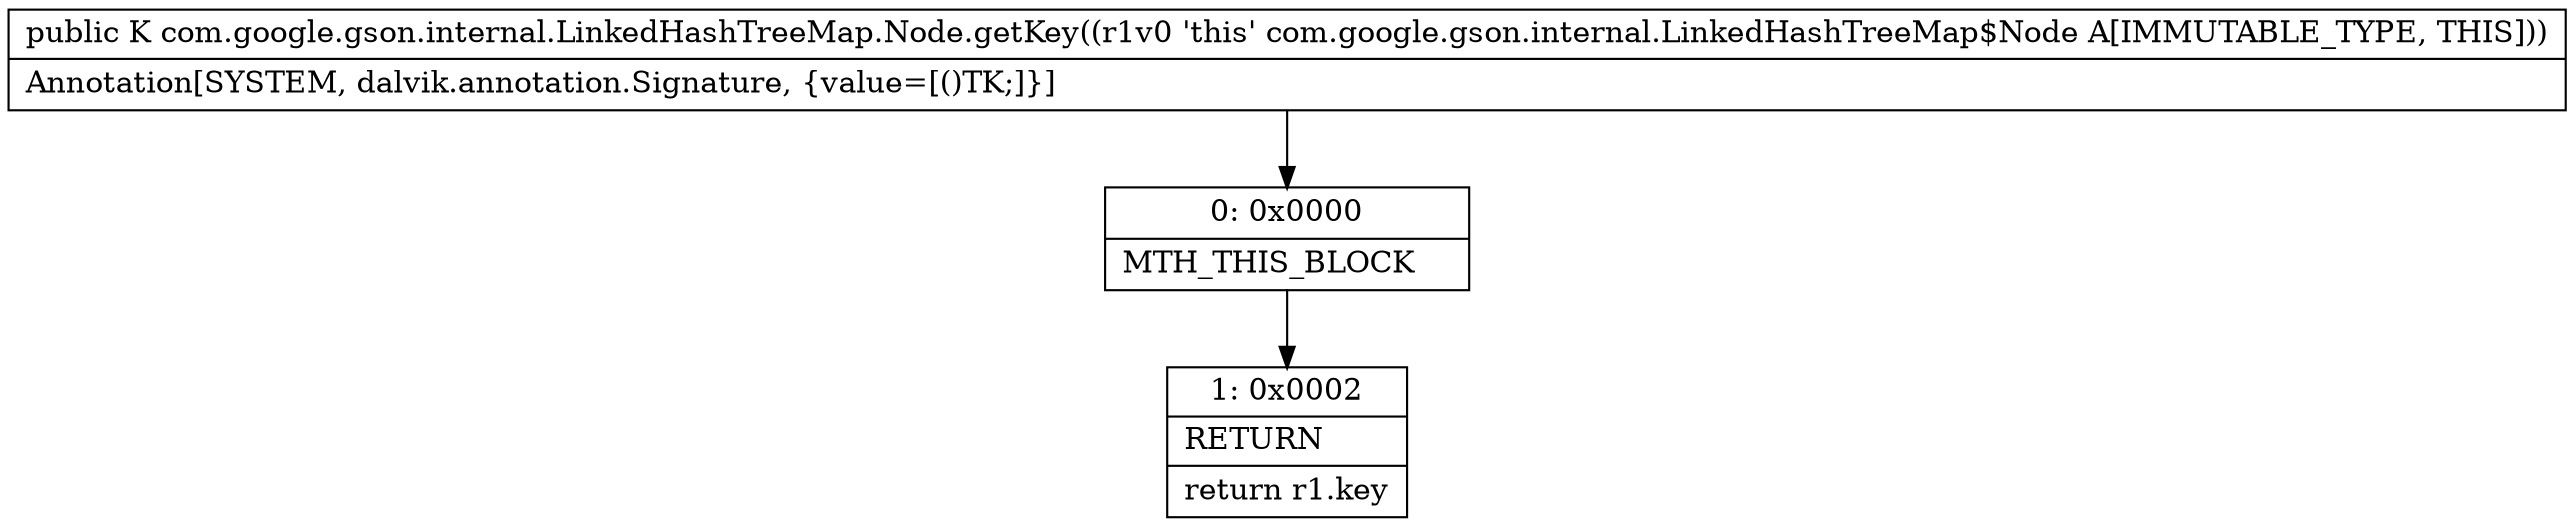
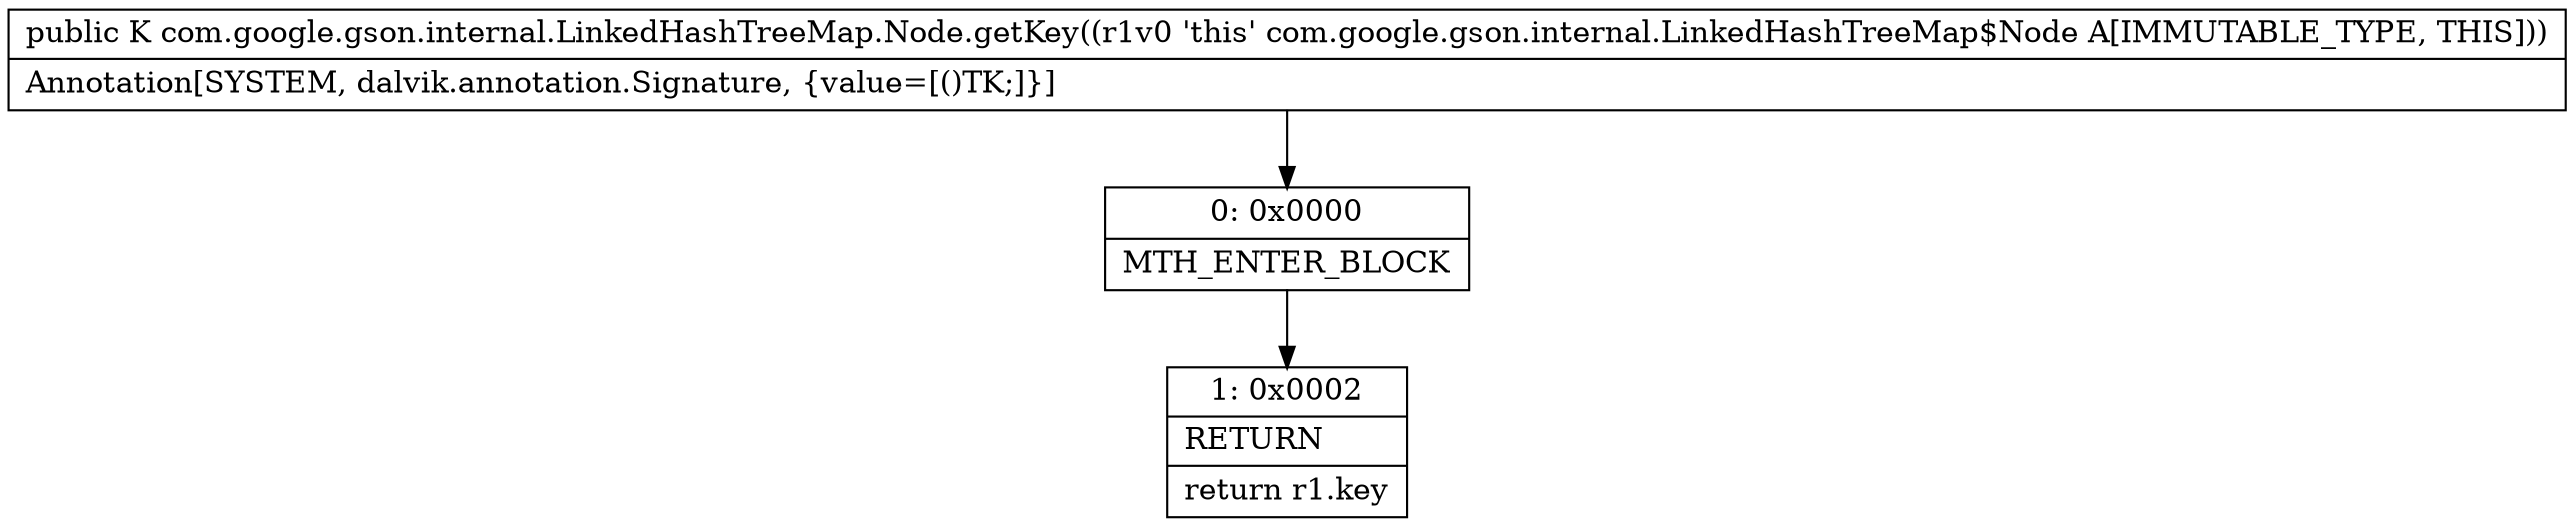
node "0: 0x0000": text "MTH_THIS_BLOCK" -> "MTH_ENTER_BLOCK"
